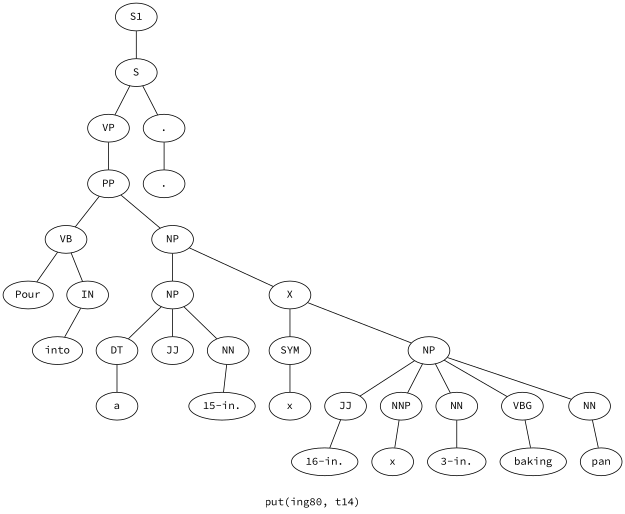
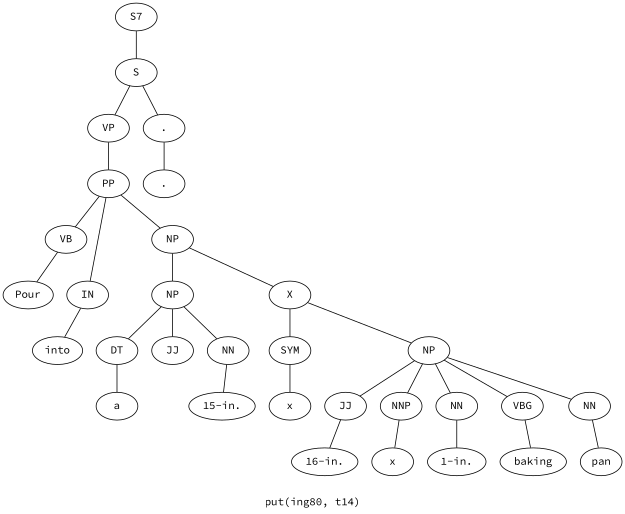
node "S1": label "S1" -> "S7"
edge "VB" -- "IN": now "PP" -- "IN"
node "3-in.": label "3-in." -> "1-in."
